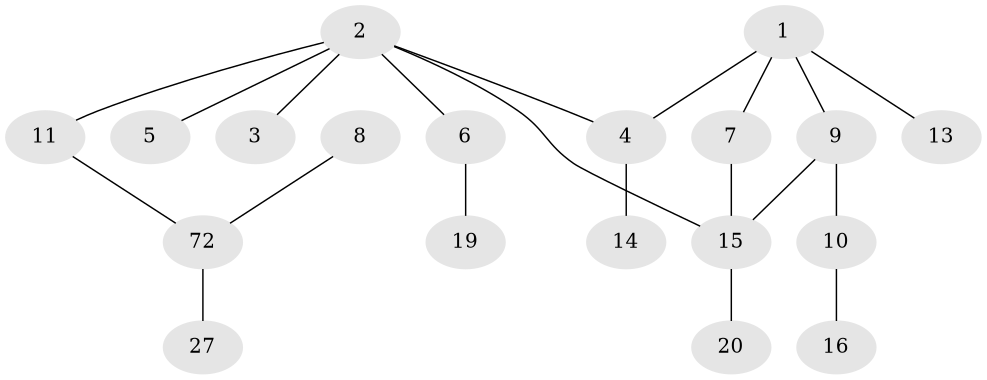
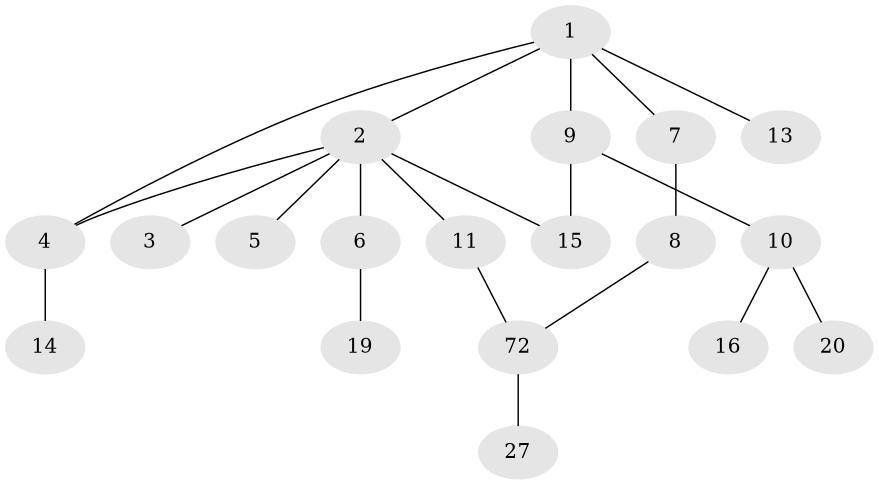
edge "1" -- "2": added
edge "7" -- "15": now "7" -- "8"
edge "15" -- "20": now "10" -- "20"
